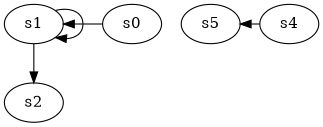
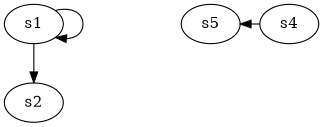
node "s0": removed
